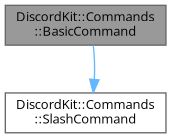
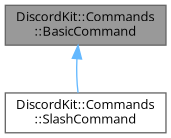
edge "DiscordKit::Commands ::BasicCommand" -> "DiscordKit::Commands ::SlashCommand": reversed
